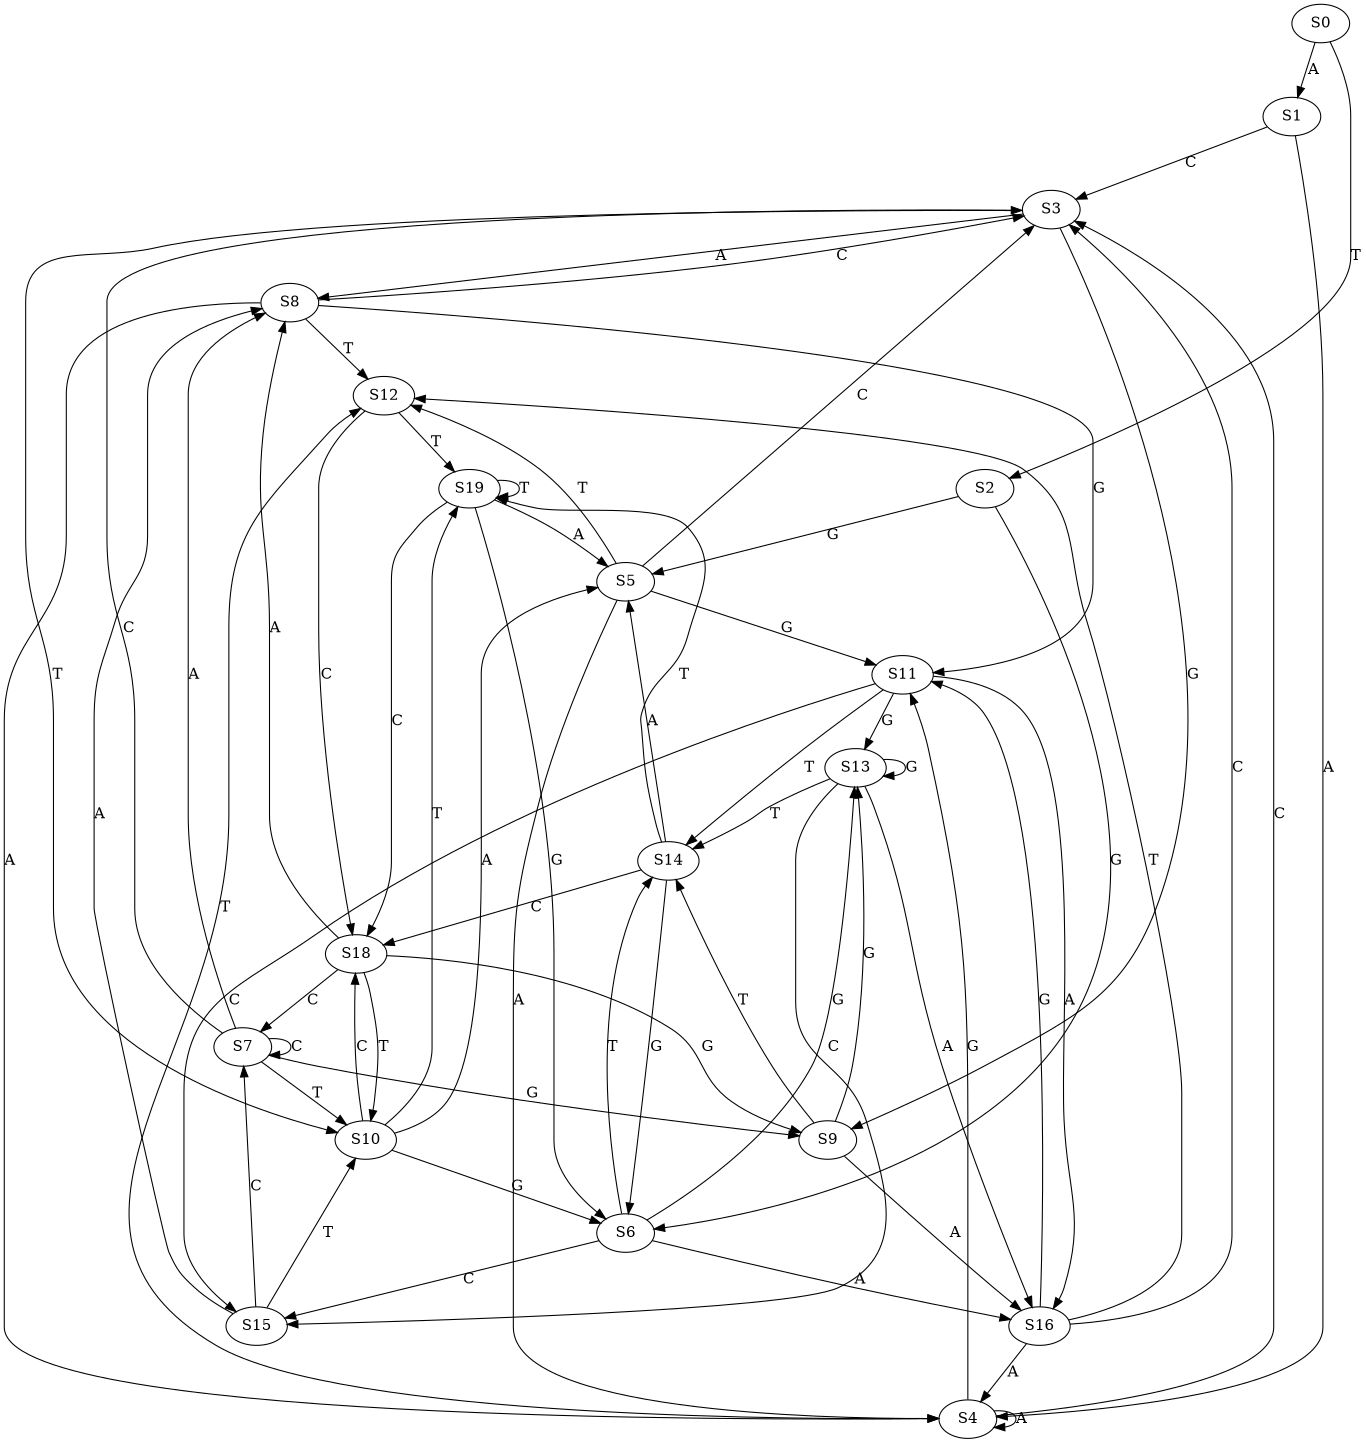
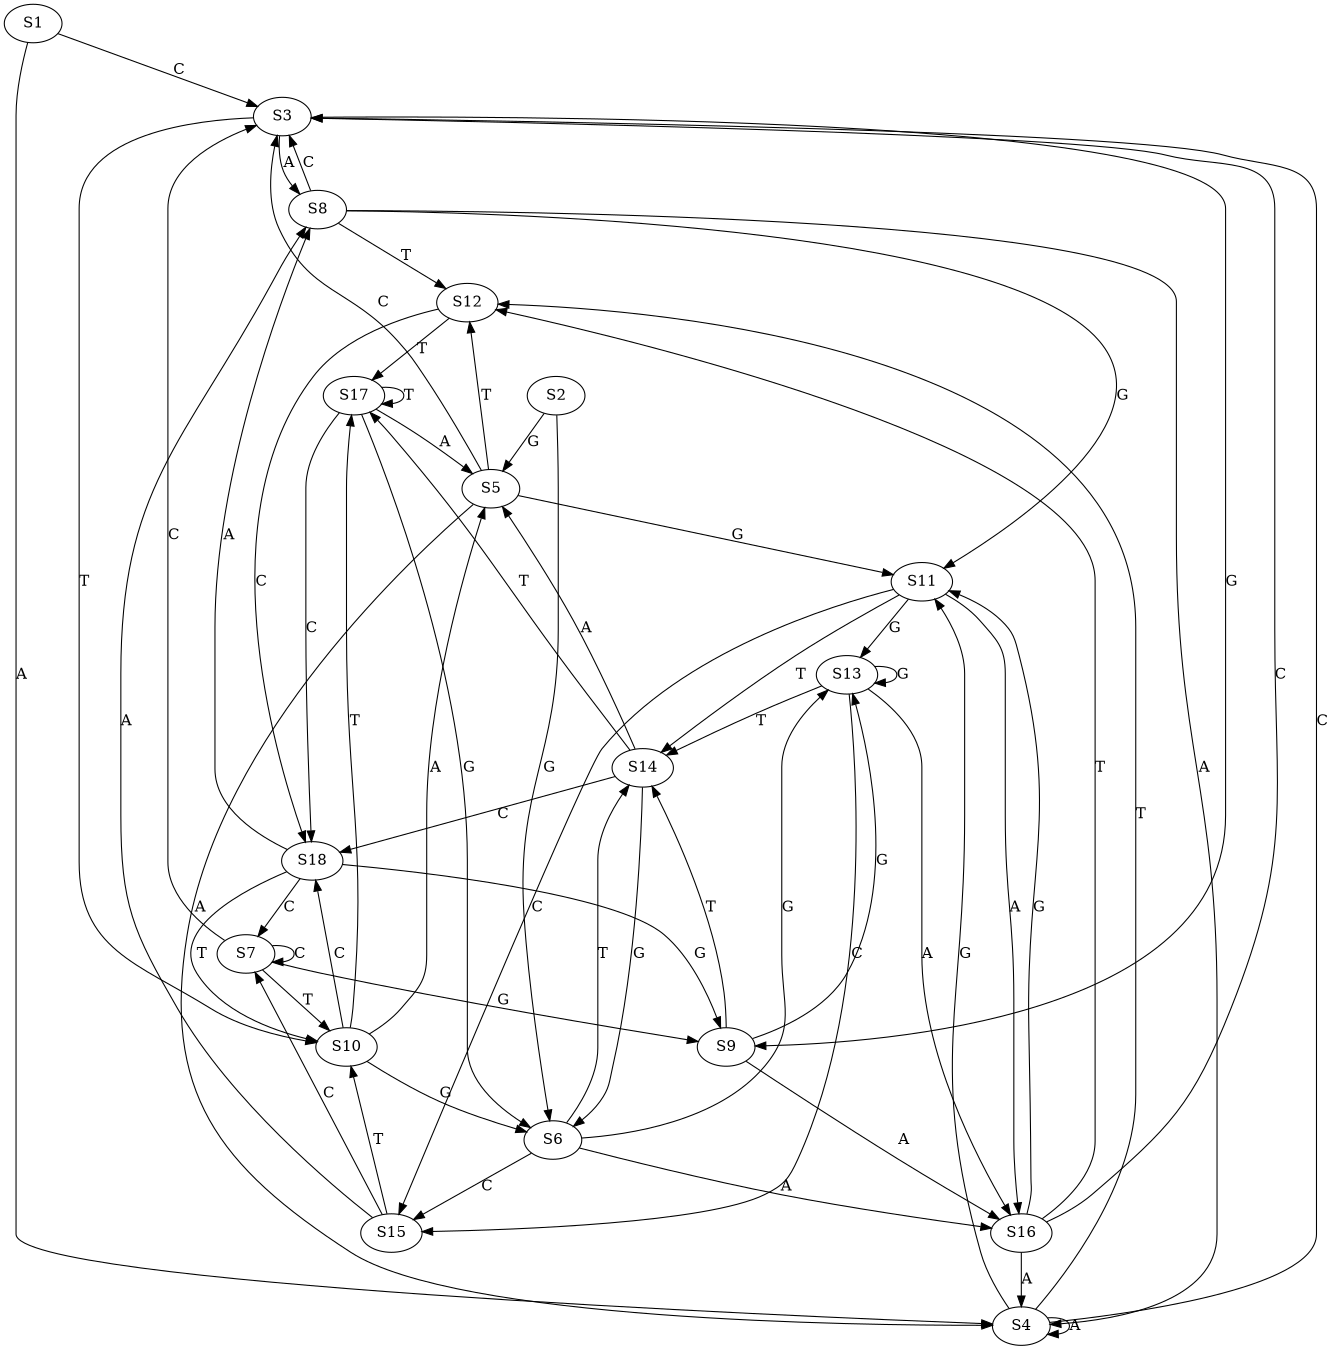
node "S0": removed
node "S19": label "S19" -> "S17"
edge "S7" -> "S8": removed, label "A"
